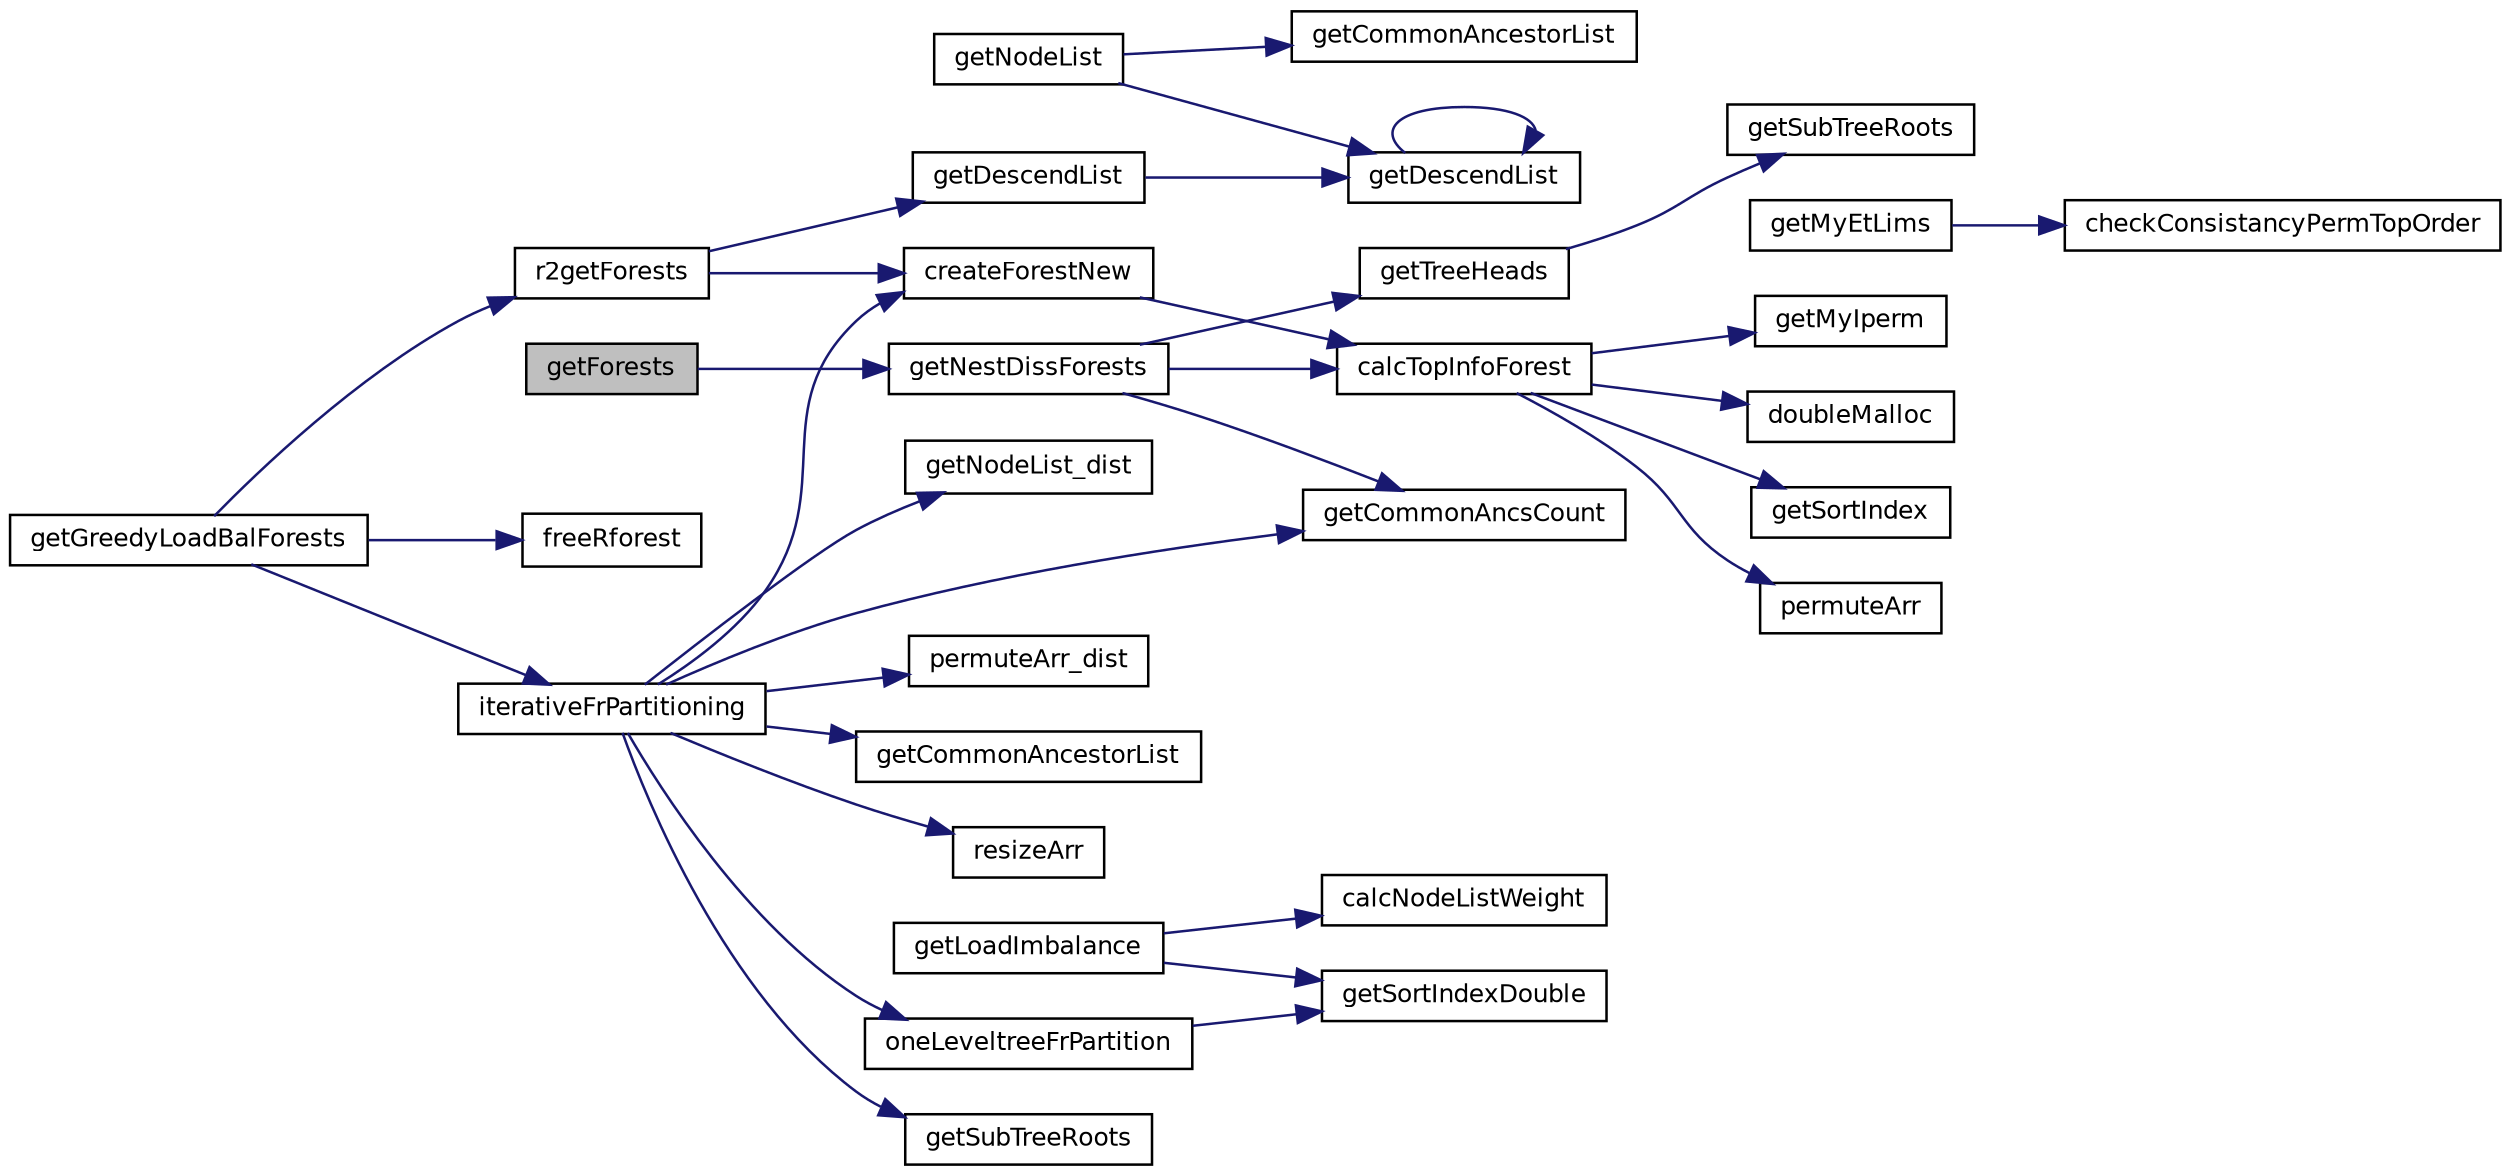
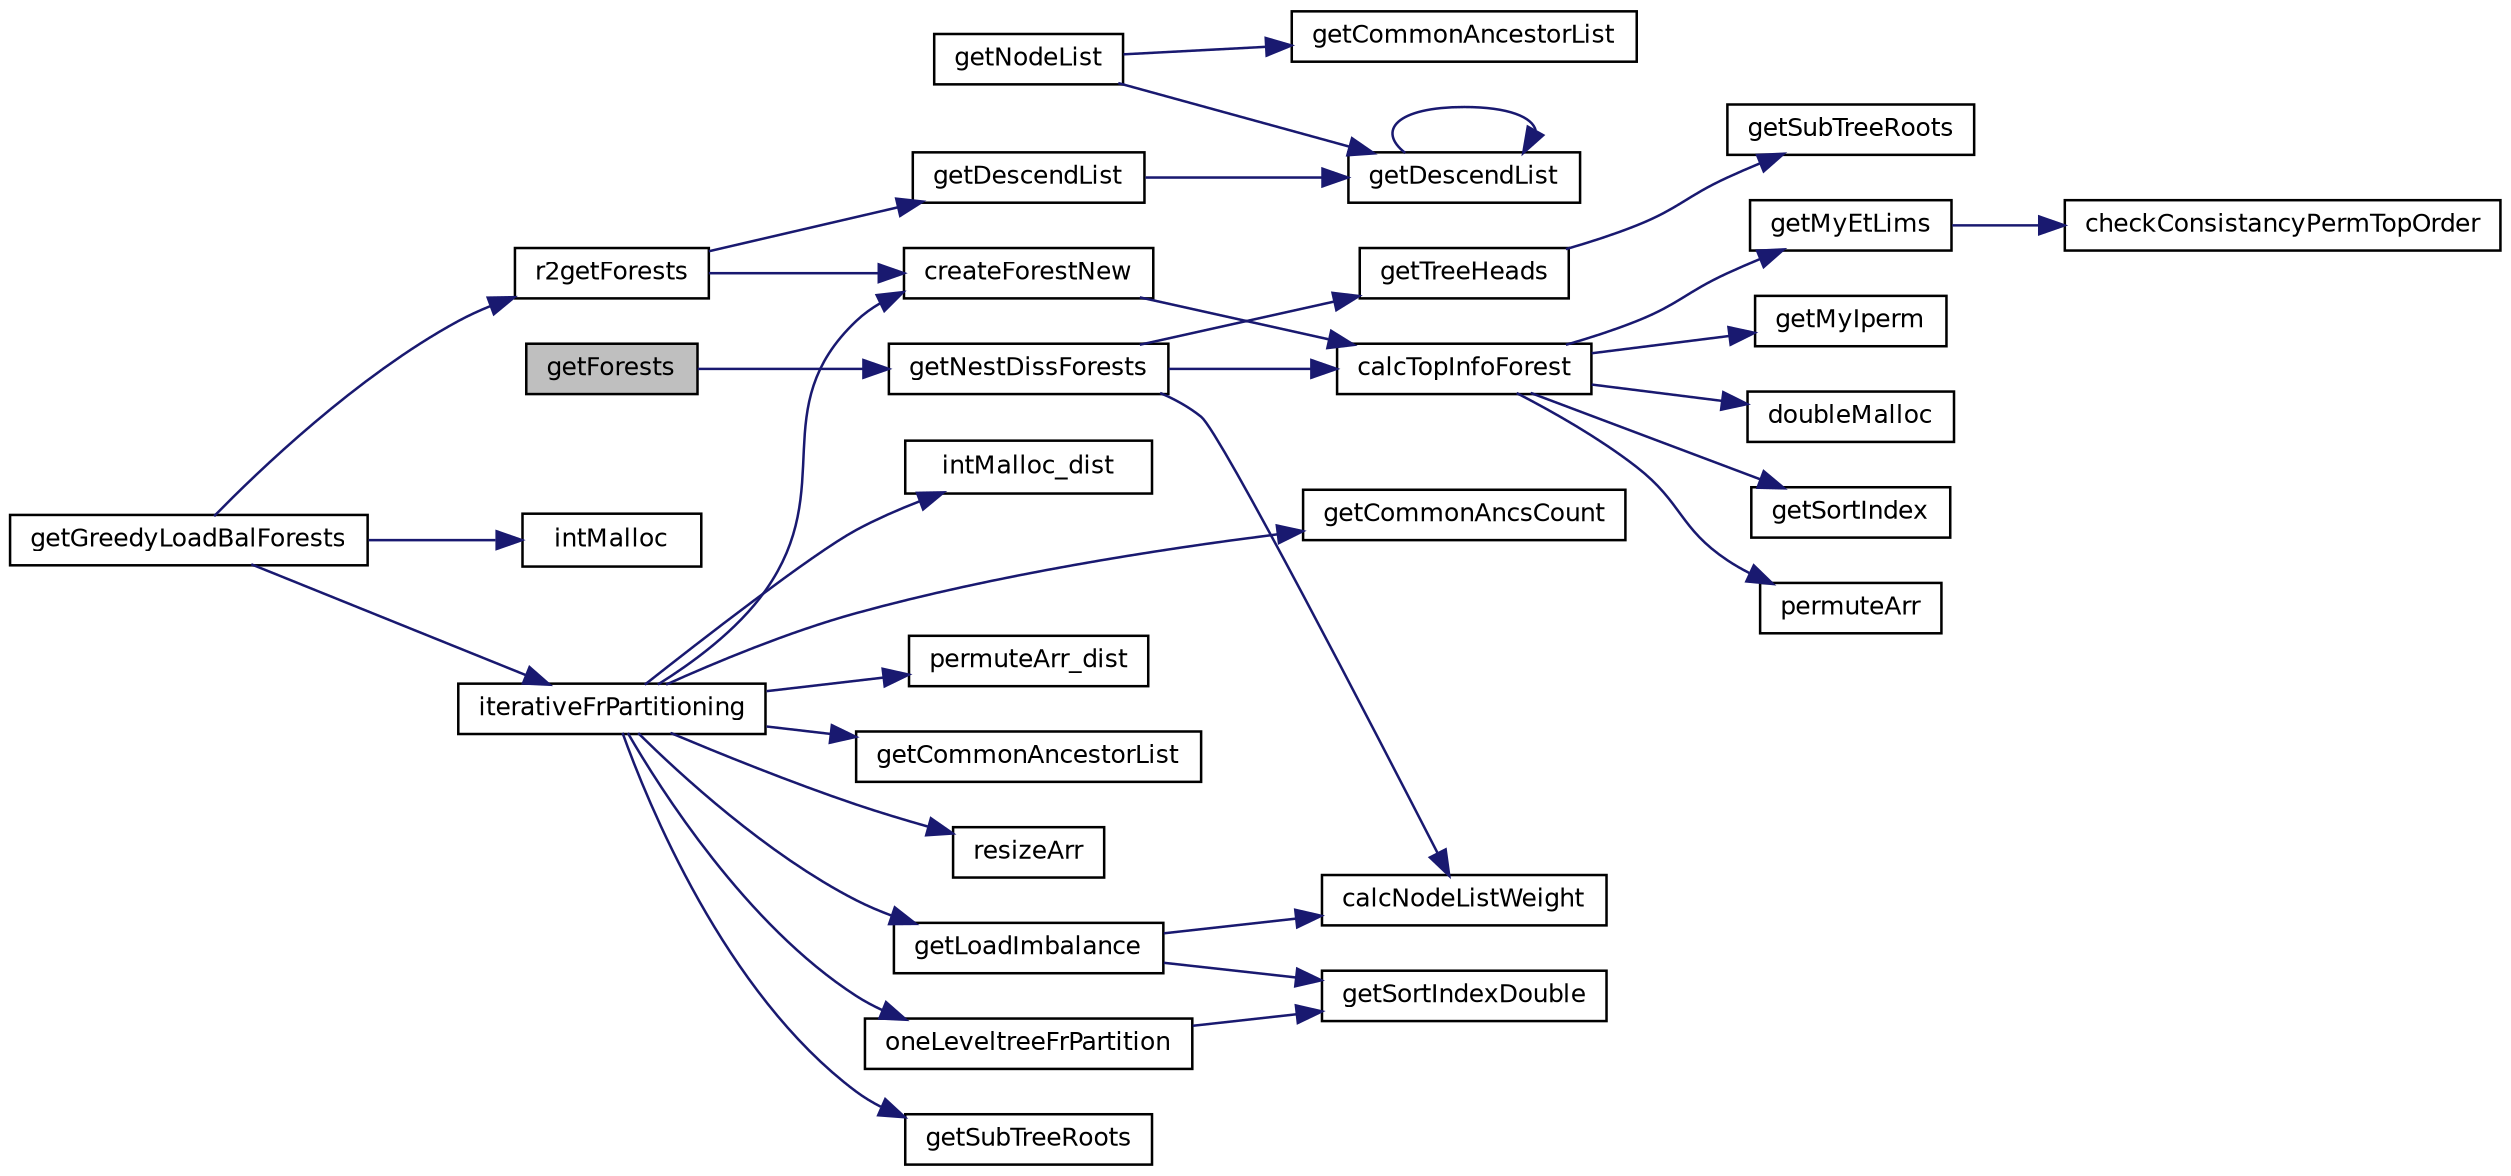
edge "calcTopInfoForest" -> "getMyEtLims": added
edge "getNestDissForests" -> "getCommonAncsCount": now "getNestDissForests" -> "calcNodeListWeight"
node "getNodeList_dist": label "getNodeList_dist" -> "intMalloc_dist"
node "freeRforest": label "freeRforest" -> "intMalloc"
edge "iterativeFrPartitioning" -> "getLoadImbalance": added
